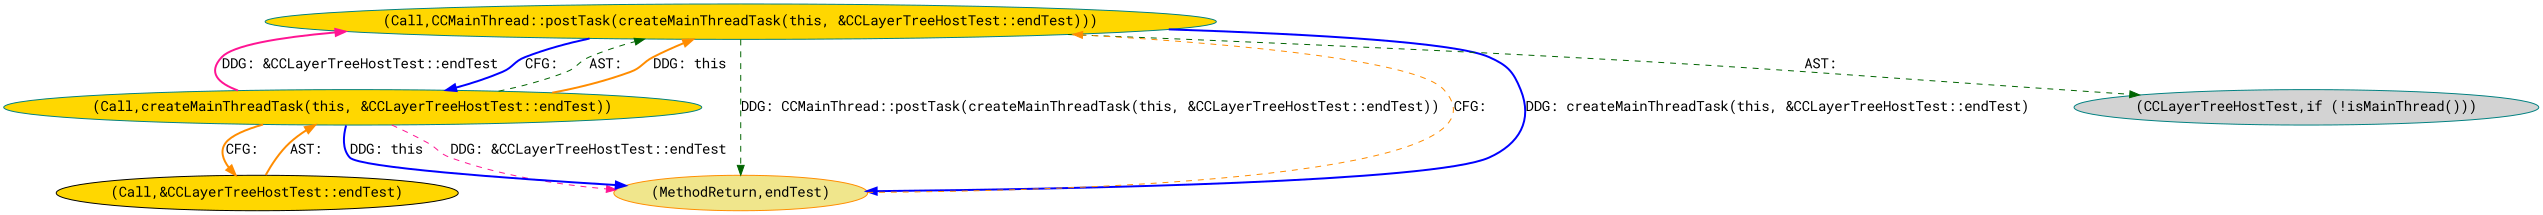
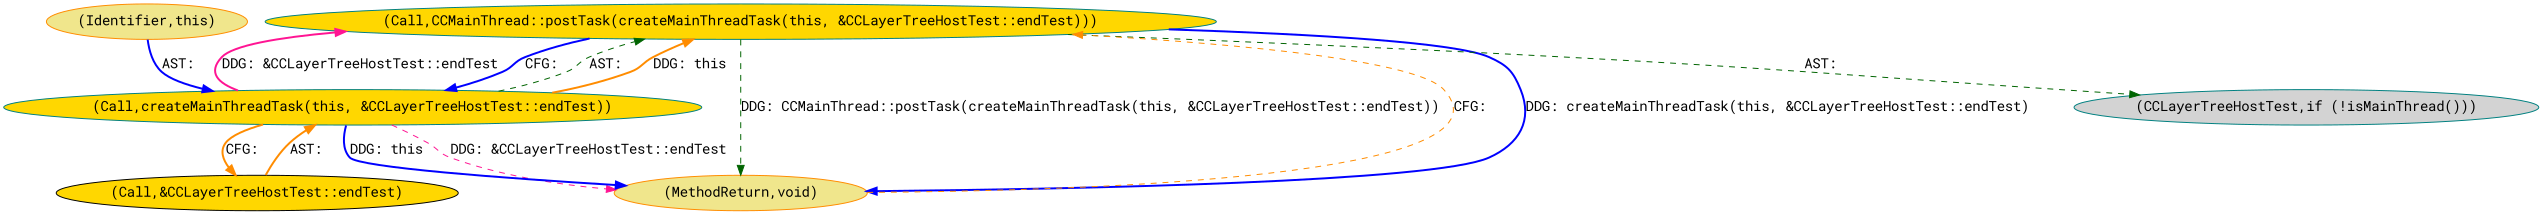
node "(Identifier,this)": added
node "(MethodReturn,endTest)": label "(MethodReturn,endTest)" -> "(MethodReturn,void)"
